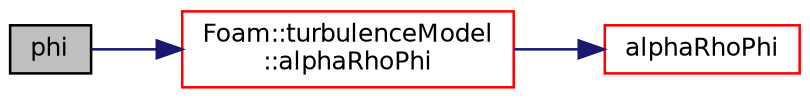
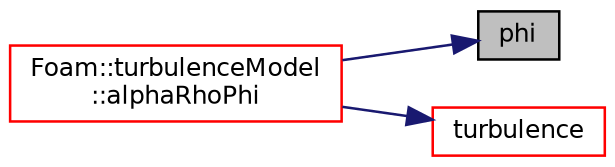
edge "phi" -> "Foam::turbulenceModel ::alphaRhoPhi": reversed
node "alphaRhoPhi": label "alphaRhoPhi" -> "turbulence"
